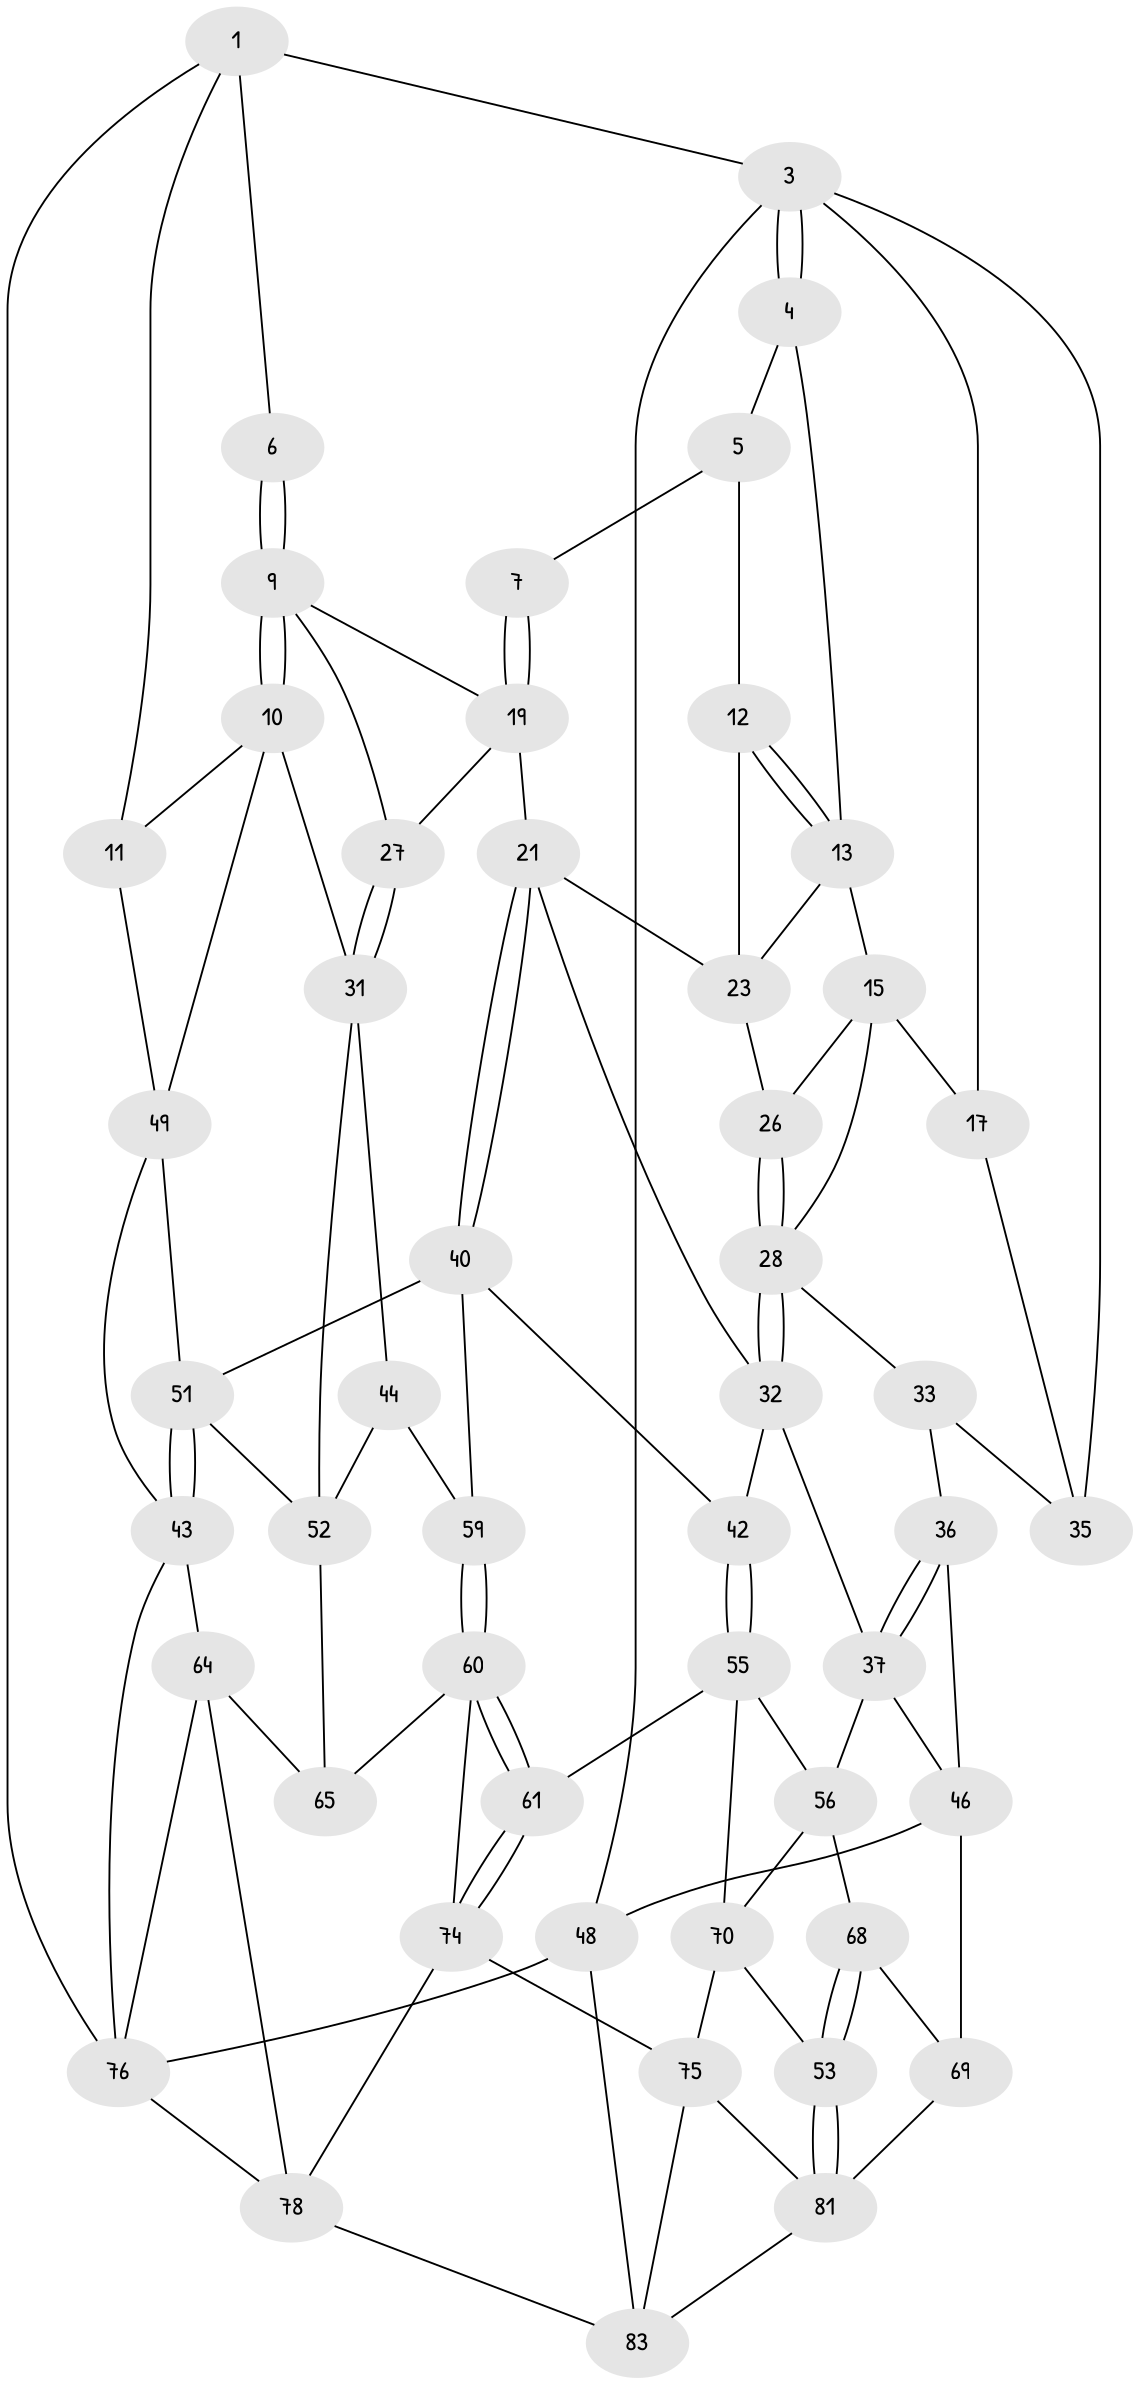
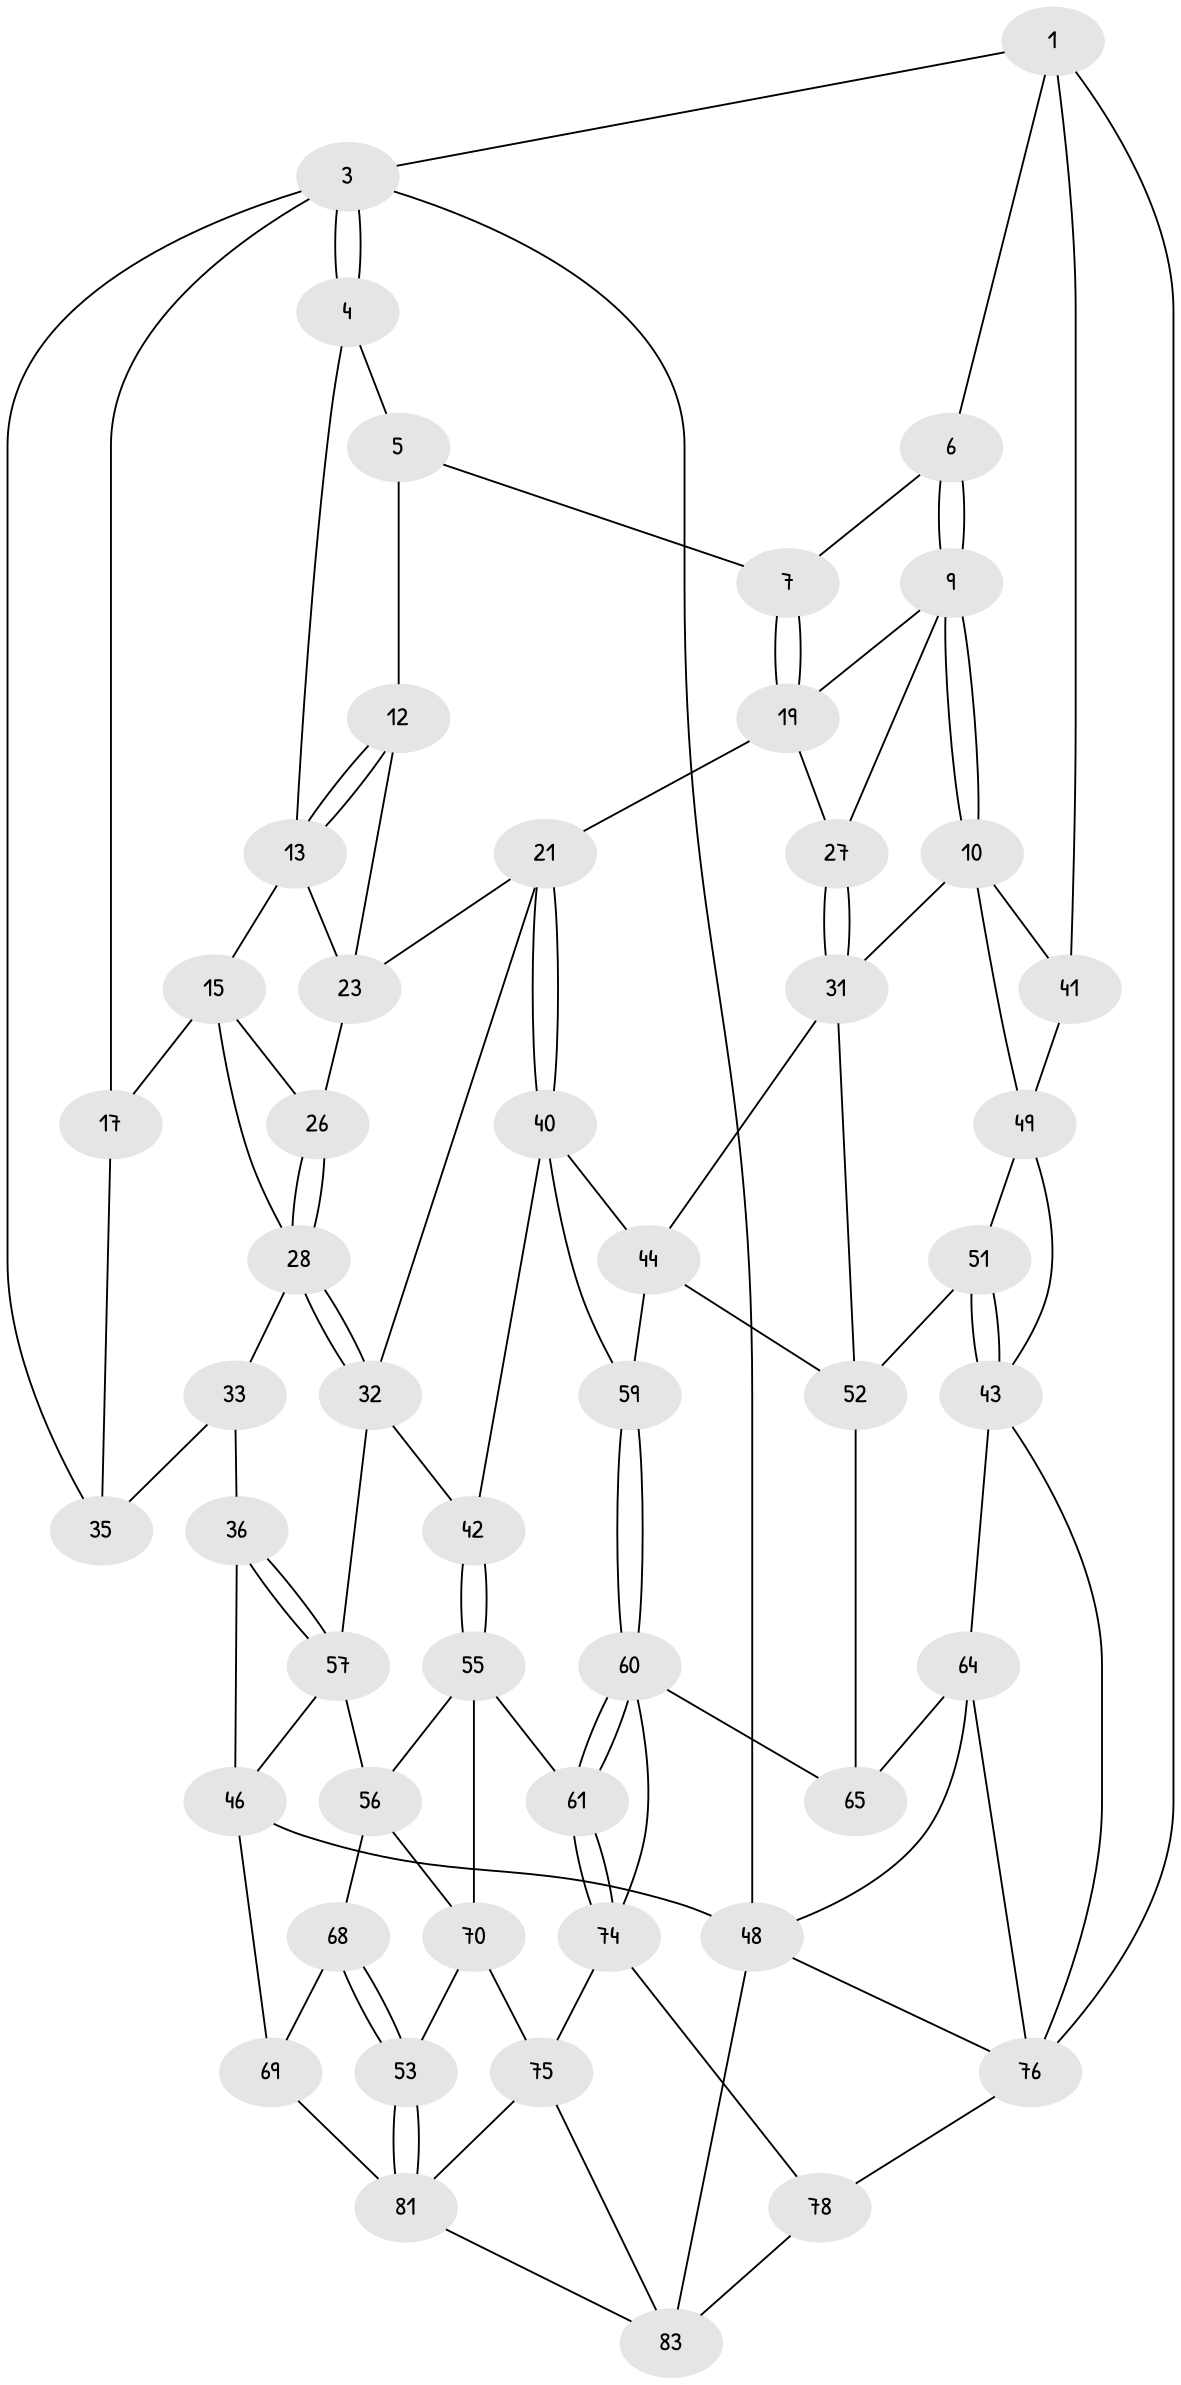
edge "6" -- "7": added
node "11": label "11" -> "41"
edge "40" -- "51": now "40" -- "44"
node "37": label "37" -> "57"
edge "64" -- "78": now "64" -- "48"
